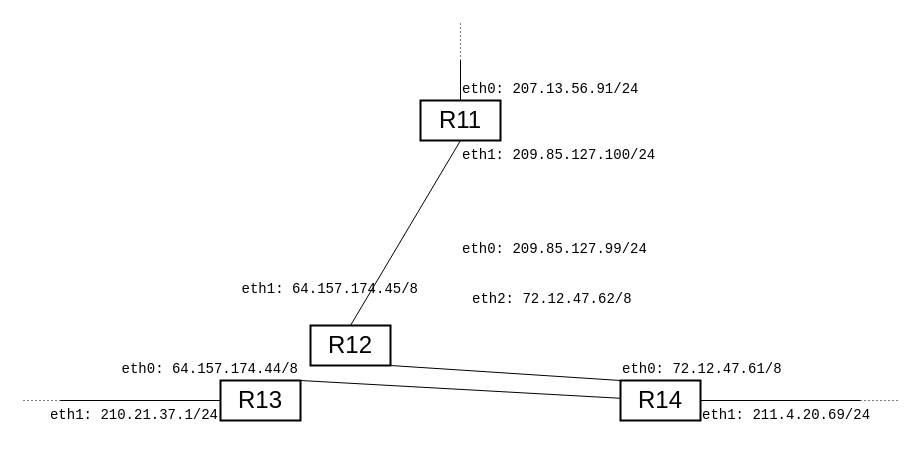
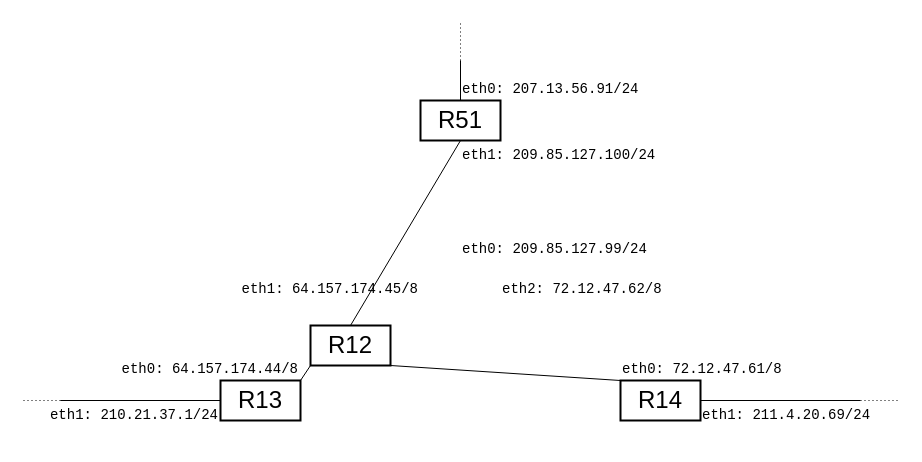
node "R11": label "R11" -> "R51"
node "eth2: 72.12.47.62/8": moved (571, 291) -> (601, 281)
edge "R13" -- "R14": now "R13" -- "R12"
